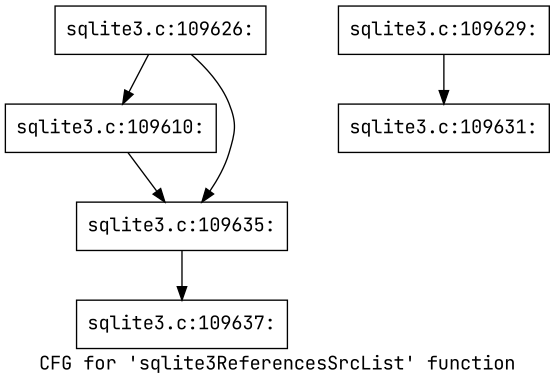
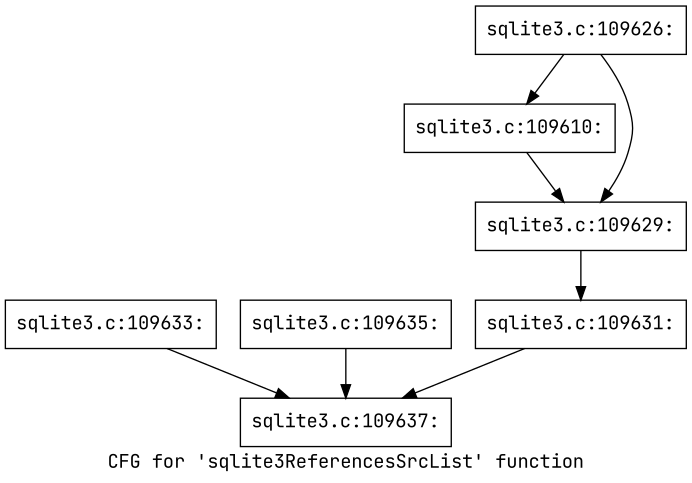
edge "sqlite3.c:109626:" -> "sqlite3.c:109635:": now "sqlite3.c:109626:" -> "sqlite3.c:109629:"
edge "sqlite3.c:109610:" -> "sqlite3.c:109635:": now "sqlite3.c:109610:" -> "sqlite3.c:109629:"
node "sqlite3.c:109633:": added
edge "sqlite3.c:109631:" -> "sqlite3.c:109637:": added
